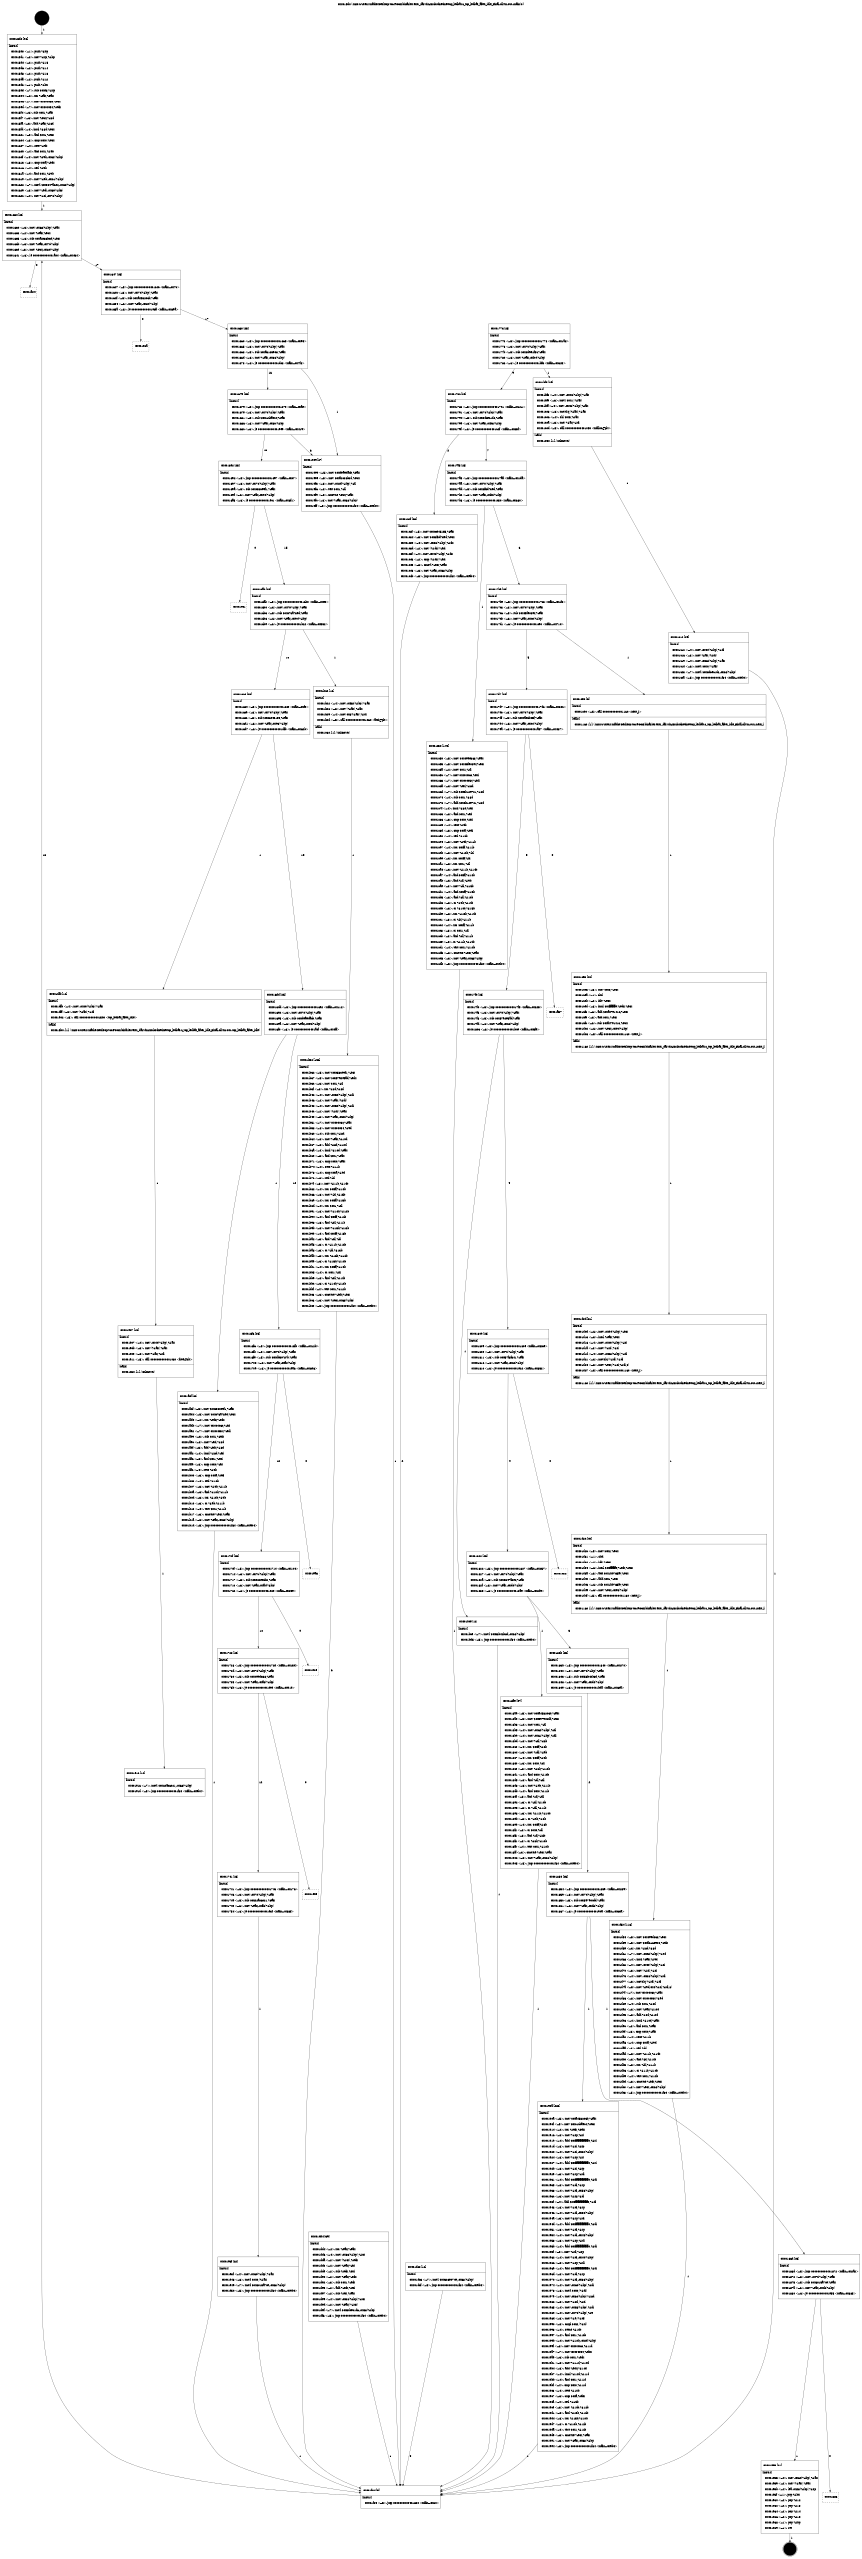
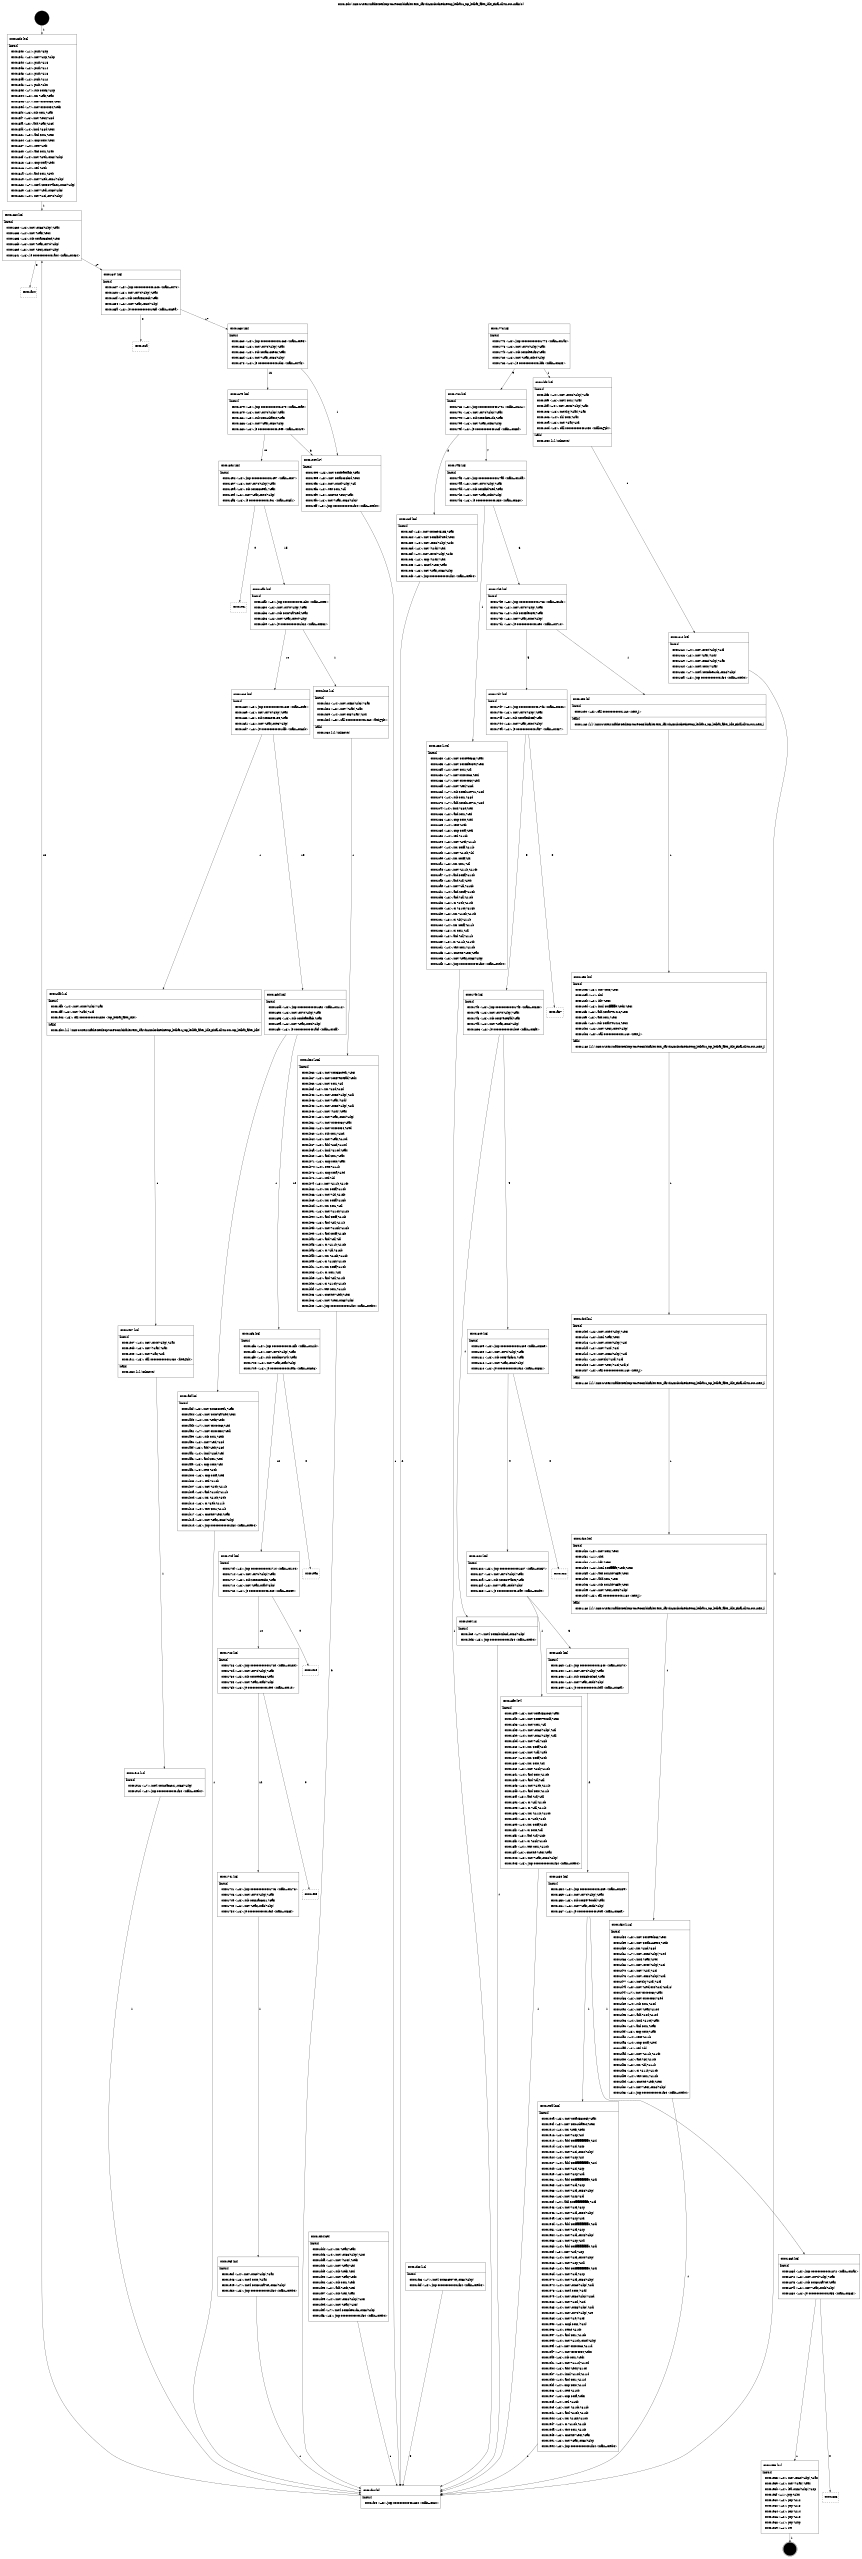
edge "0x401e16 [12]" -> "0x401f84 [5]": added, label "1"
